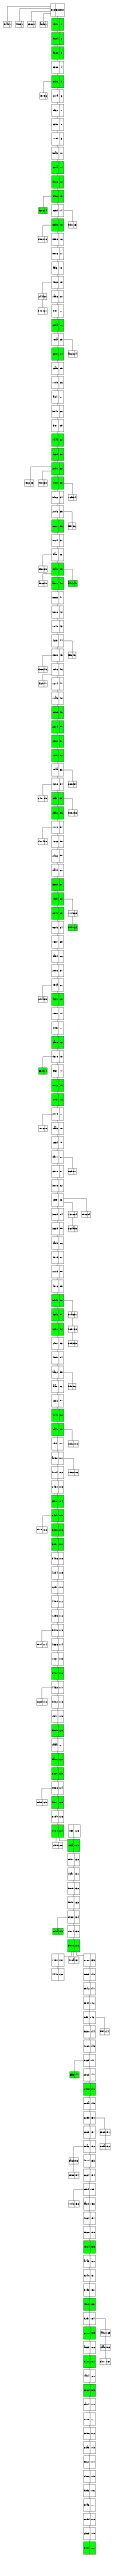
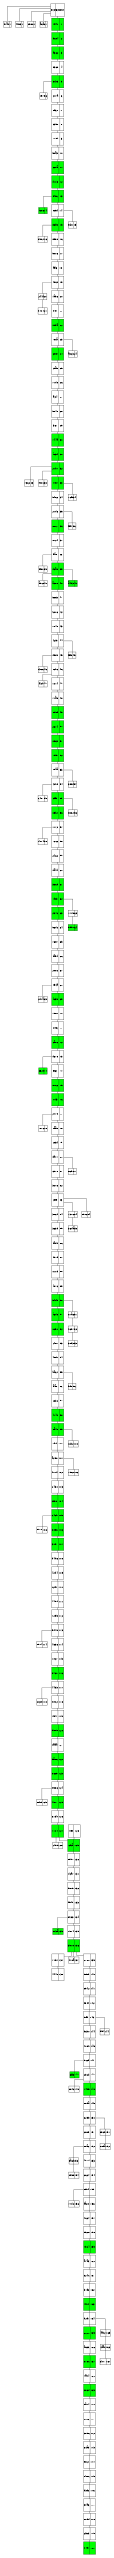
node "0e4c": added
